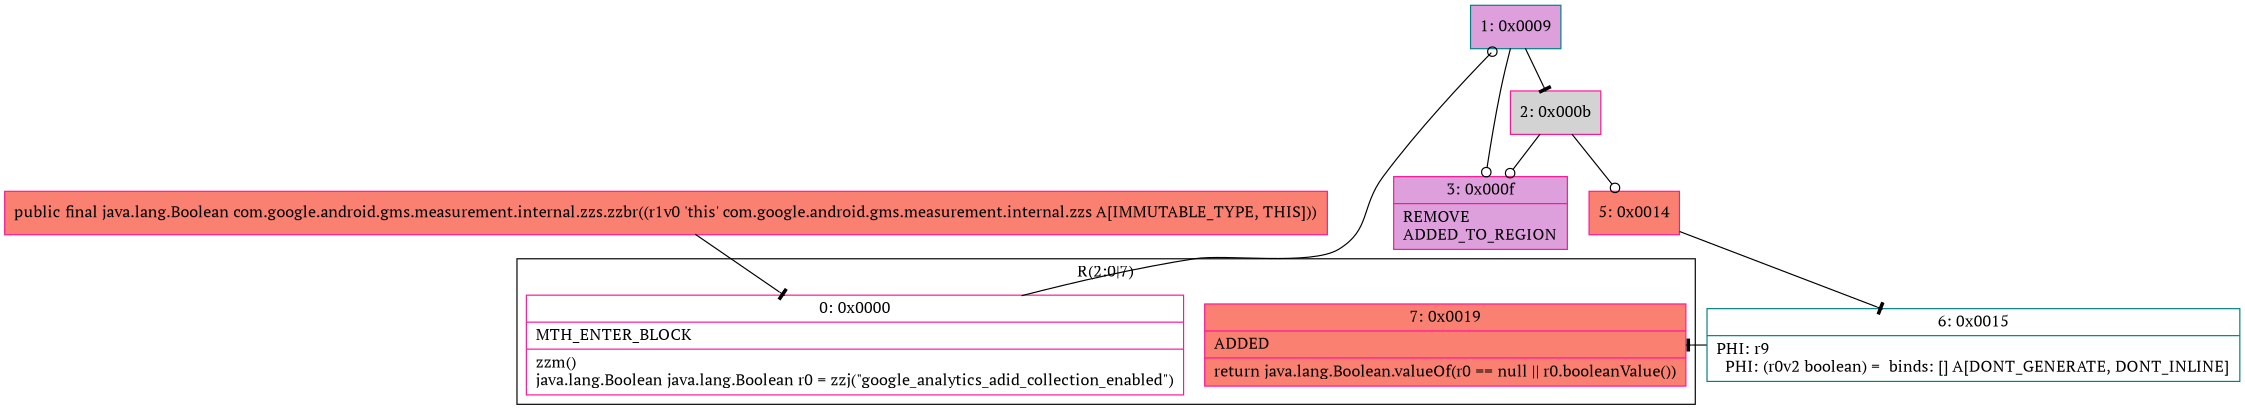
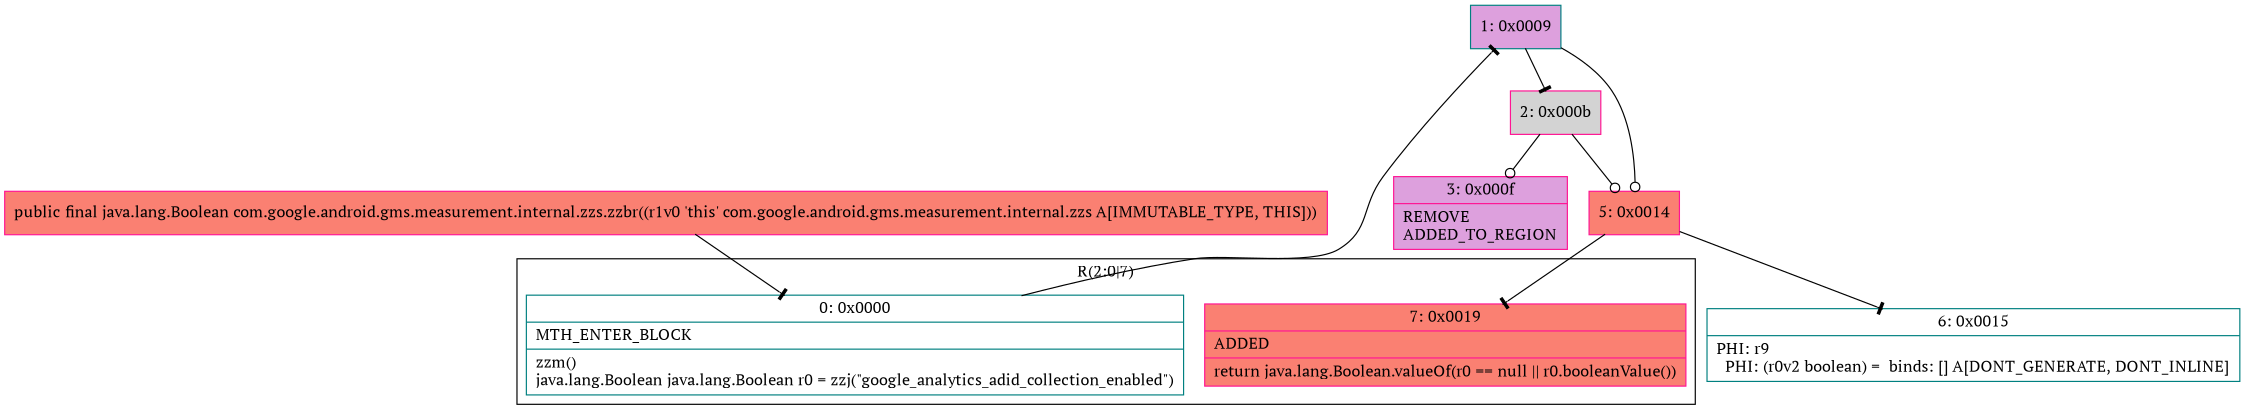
edge "1: 0x0009" -> "3: 0x000f": now "1: 0x0009" -> "5: 0x0014"
edge "0: 0x0000" -> "1: 0x0009": arrowhead odot -> tee
node "0: 0x0000": color deeppink -> teal
edge "6: 0x0015" -> "7: 0x0019": now "5: 0x0014" -> "7: 0x0019"
